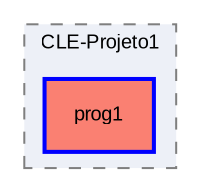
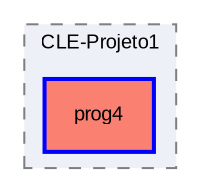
node "prog1": label "prog1" -> "prog4"
